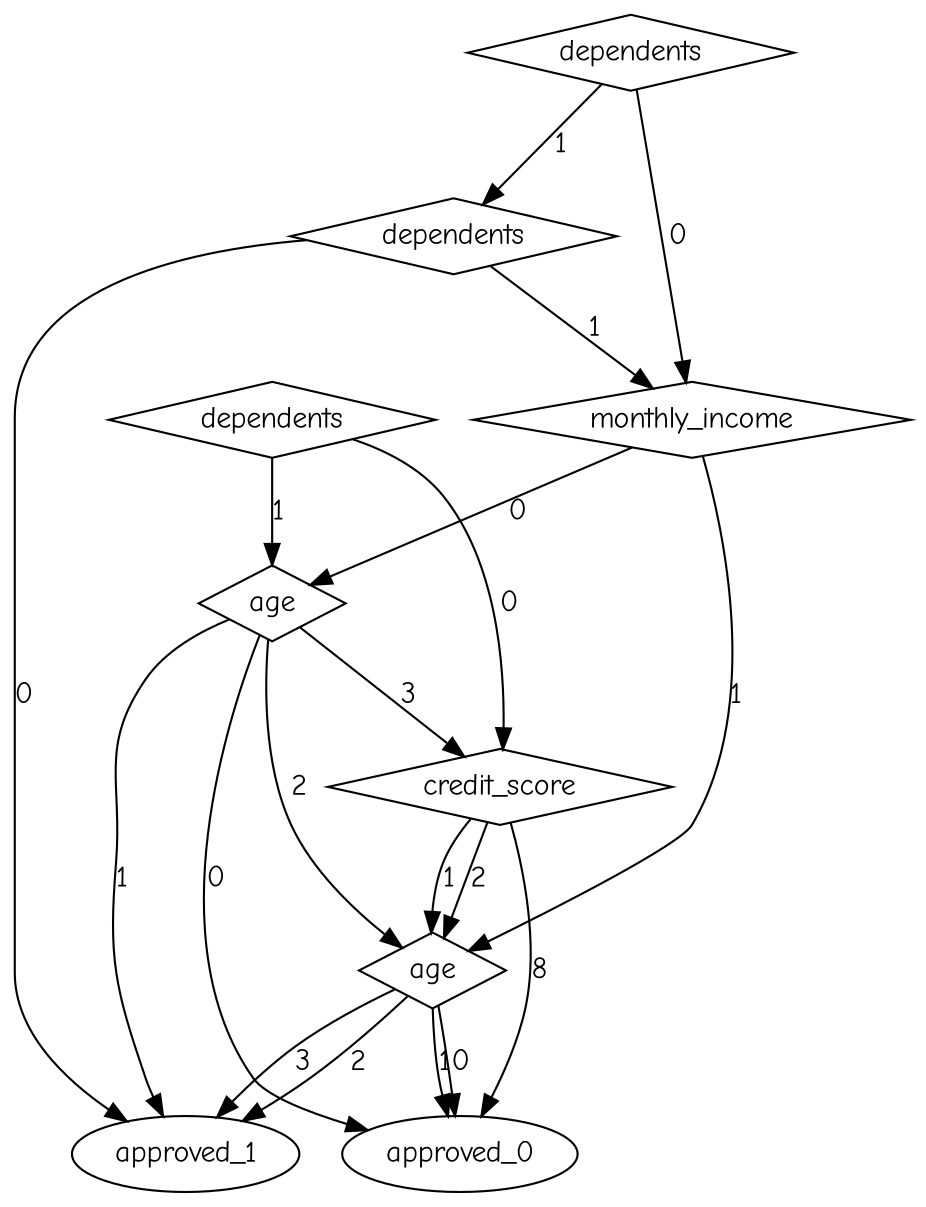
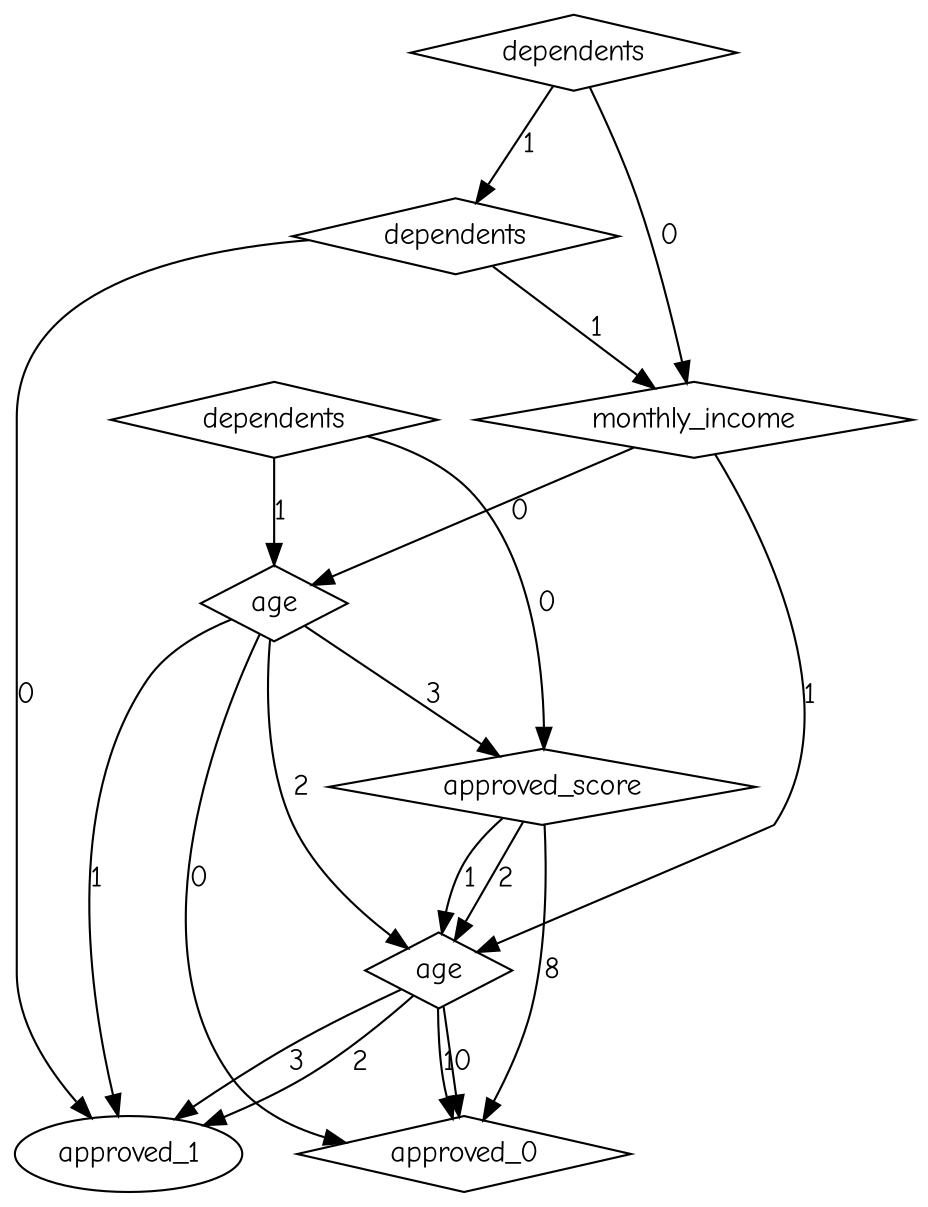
node "credit_score": label "credit_score" -> "approved_score"
node "approved_0": shape ellipse -> diamond
